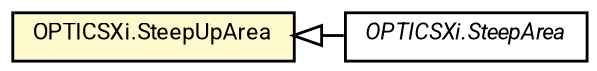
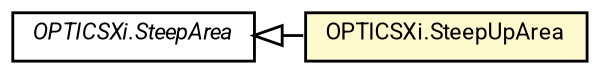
edge "OPTICSXi.SteepArea" -> "OPTICSXi.SteepUpArea": reversed
